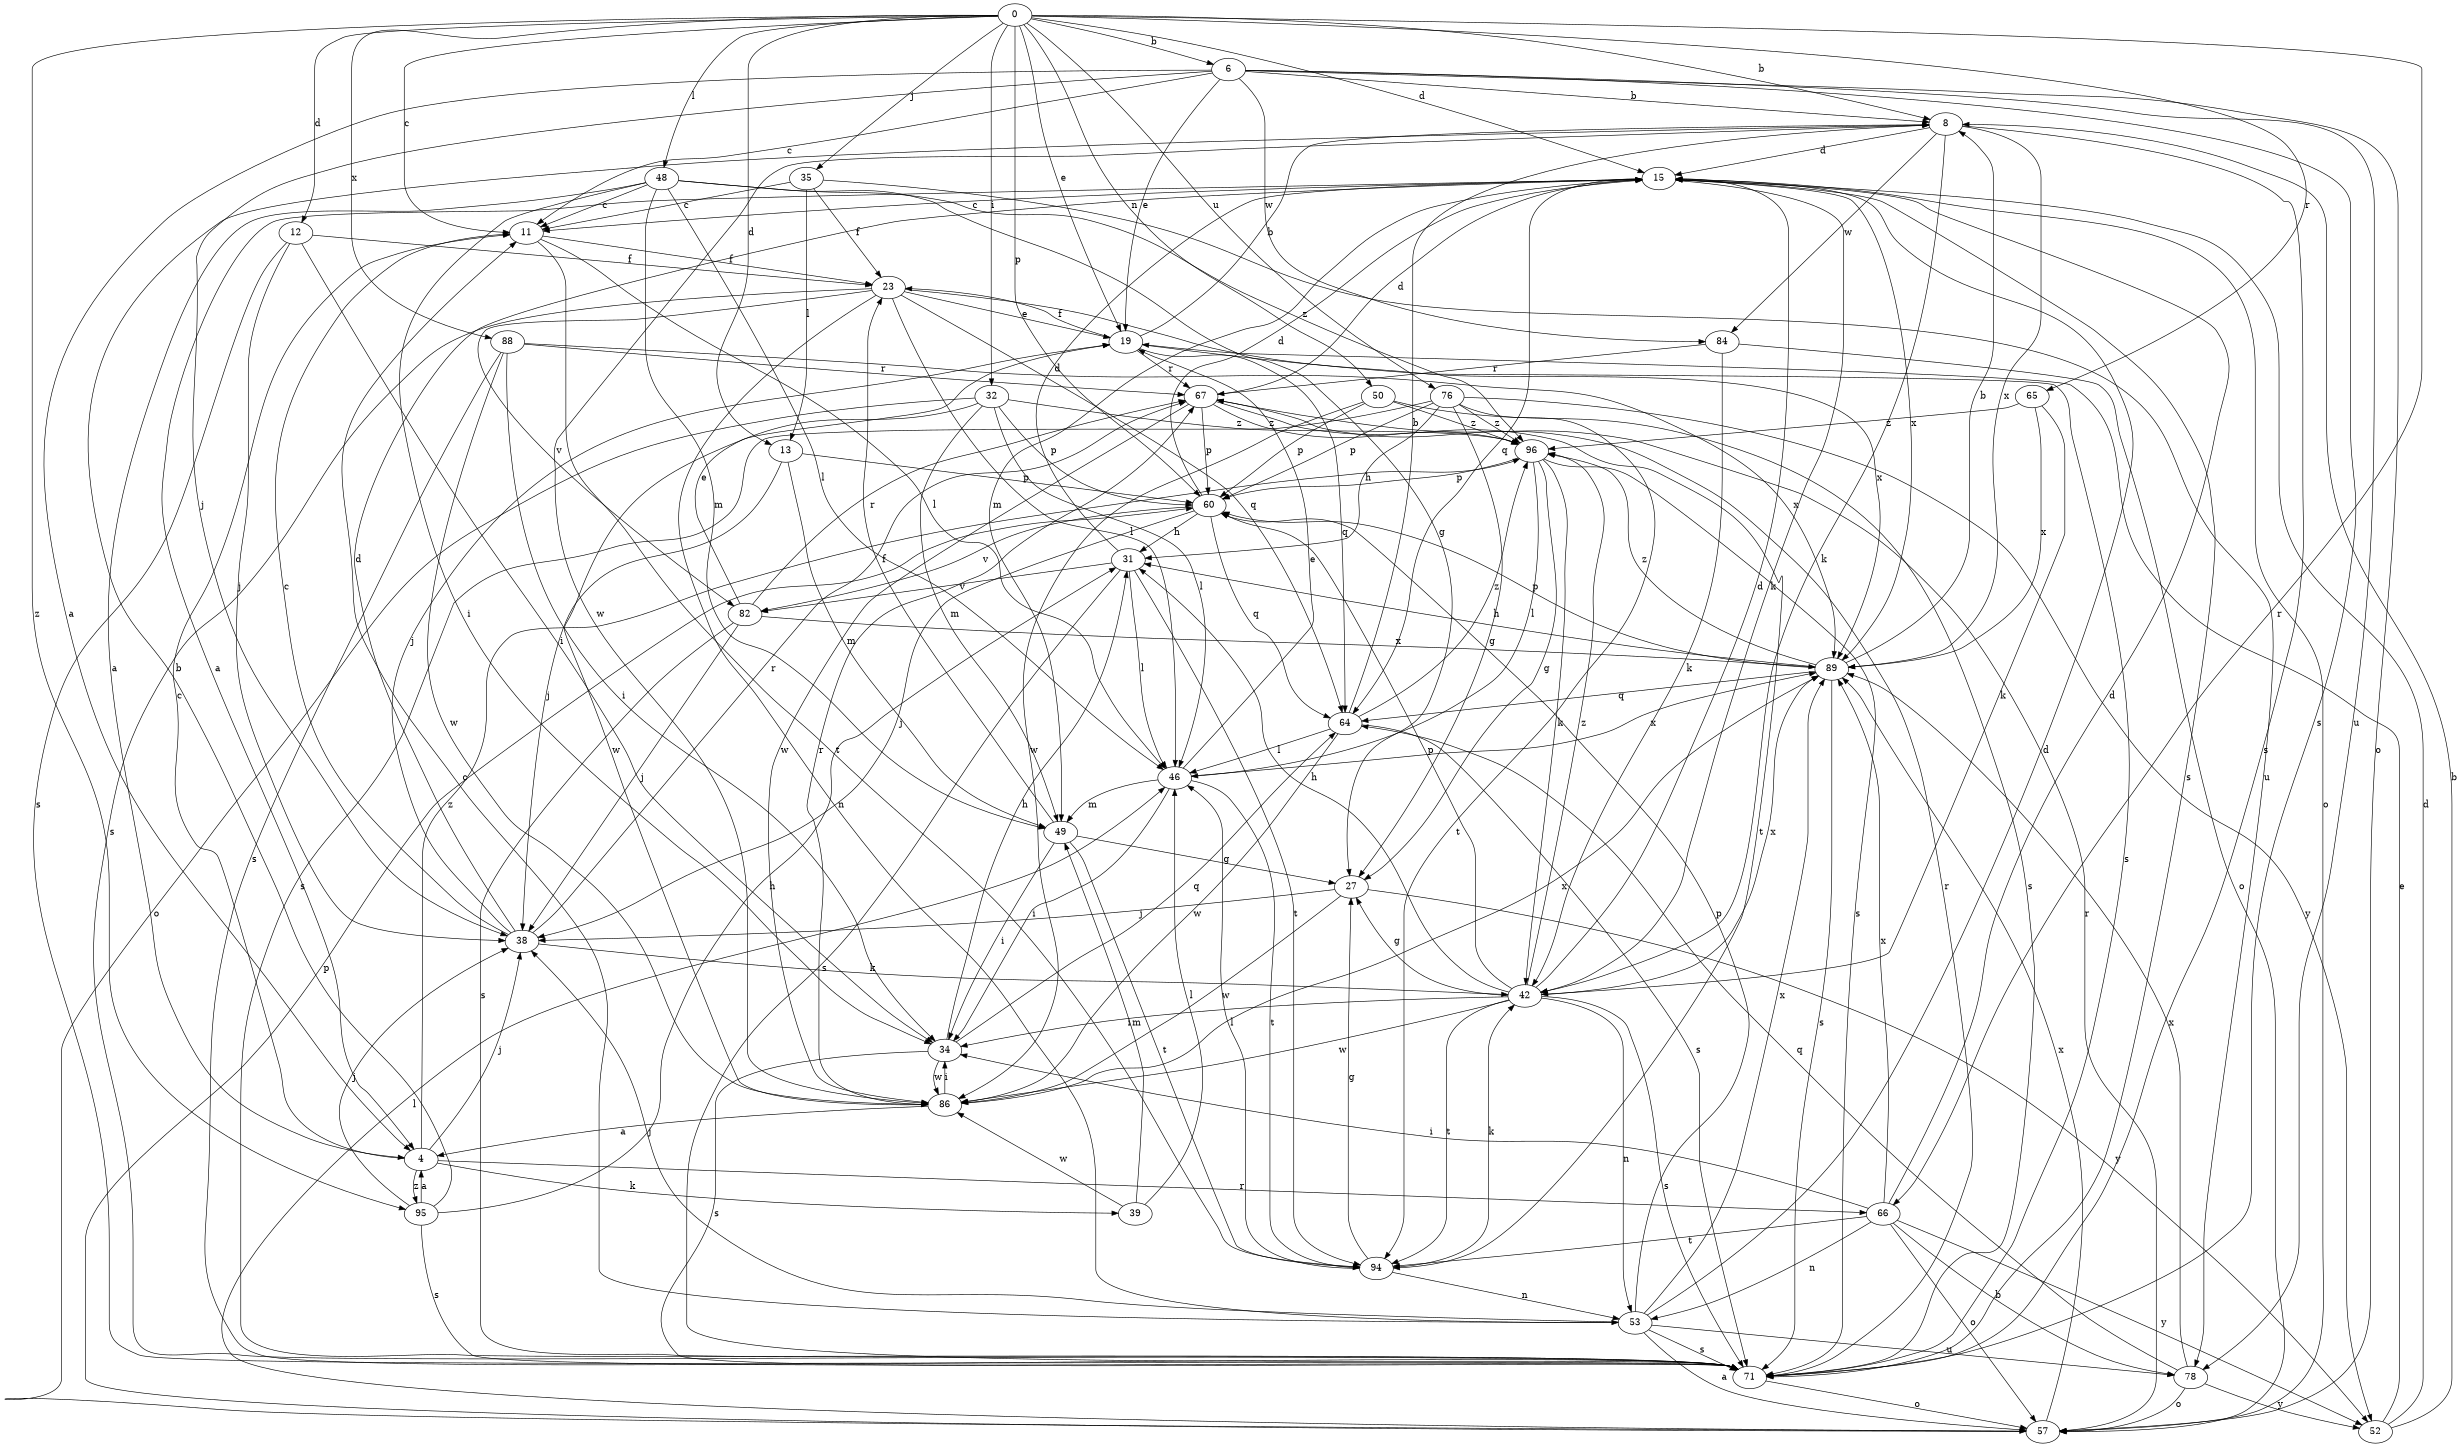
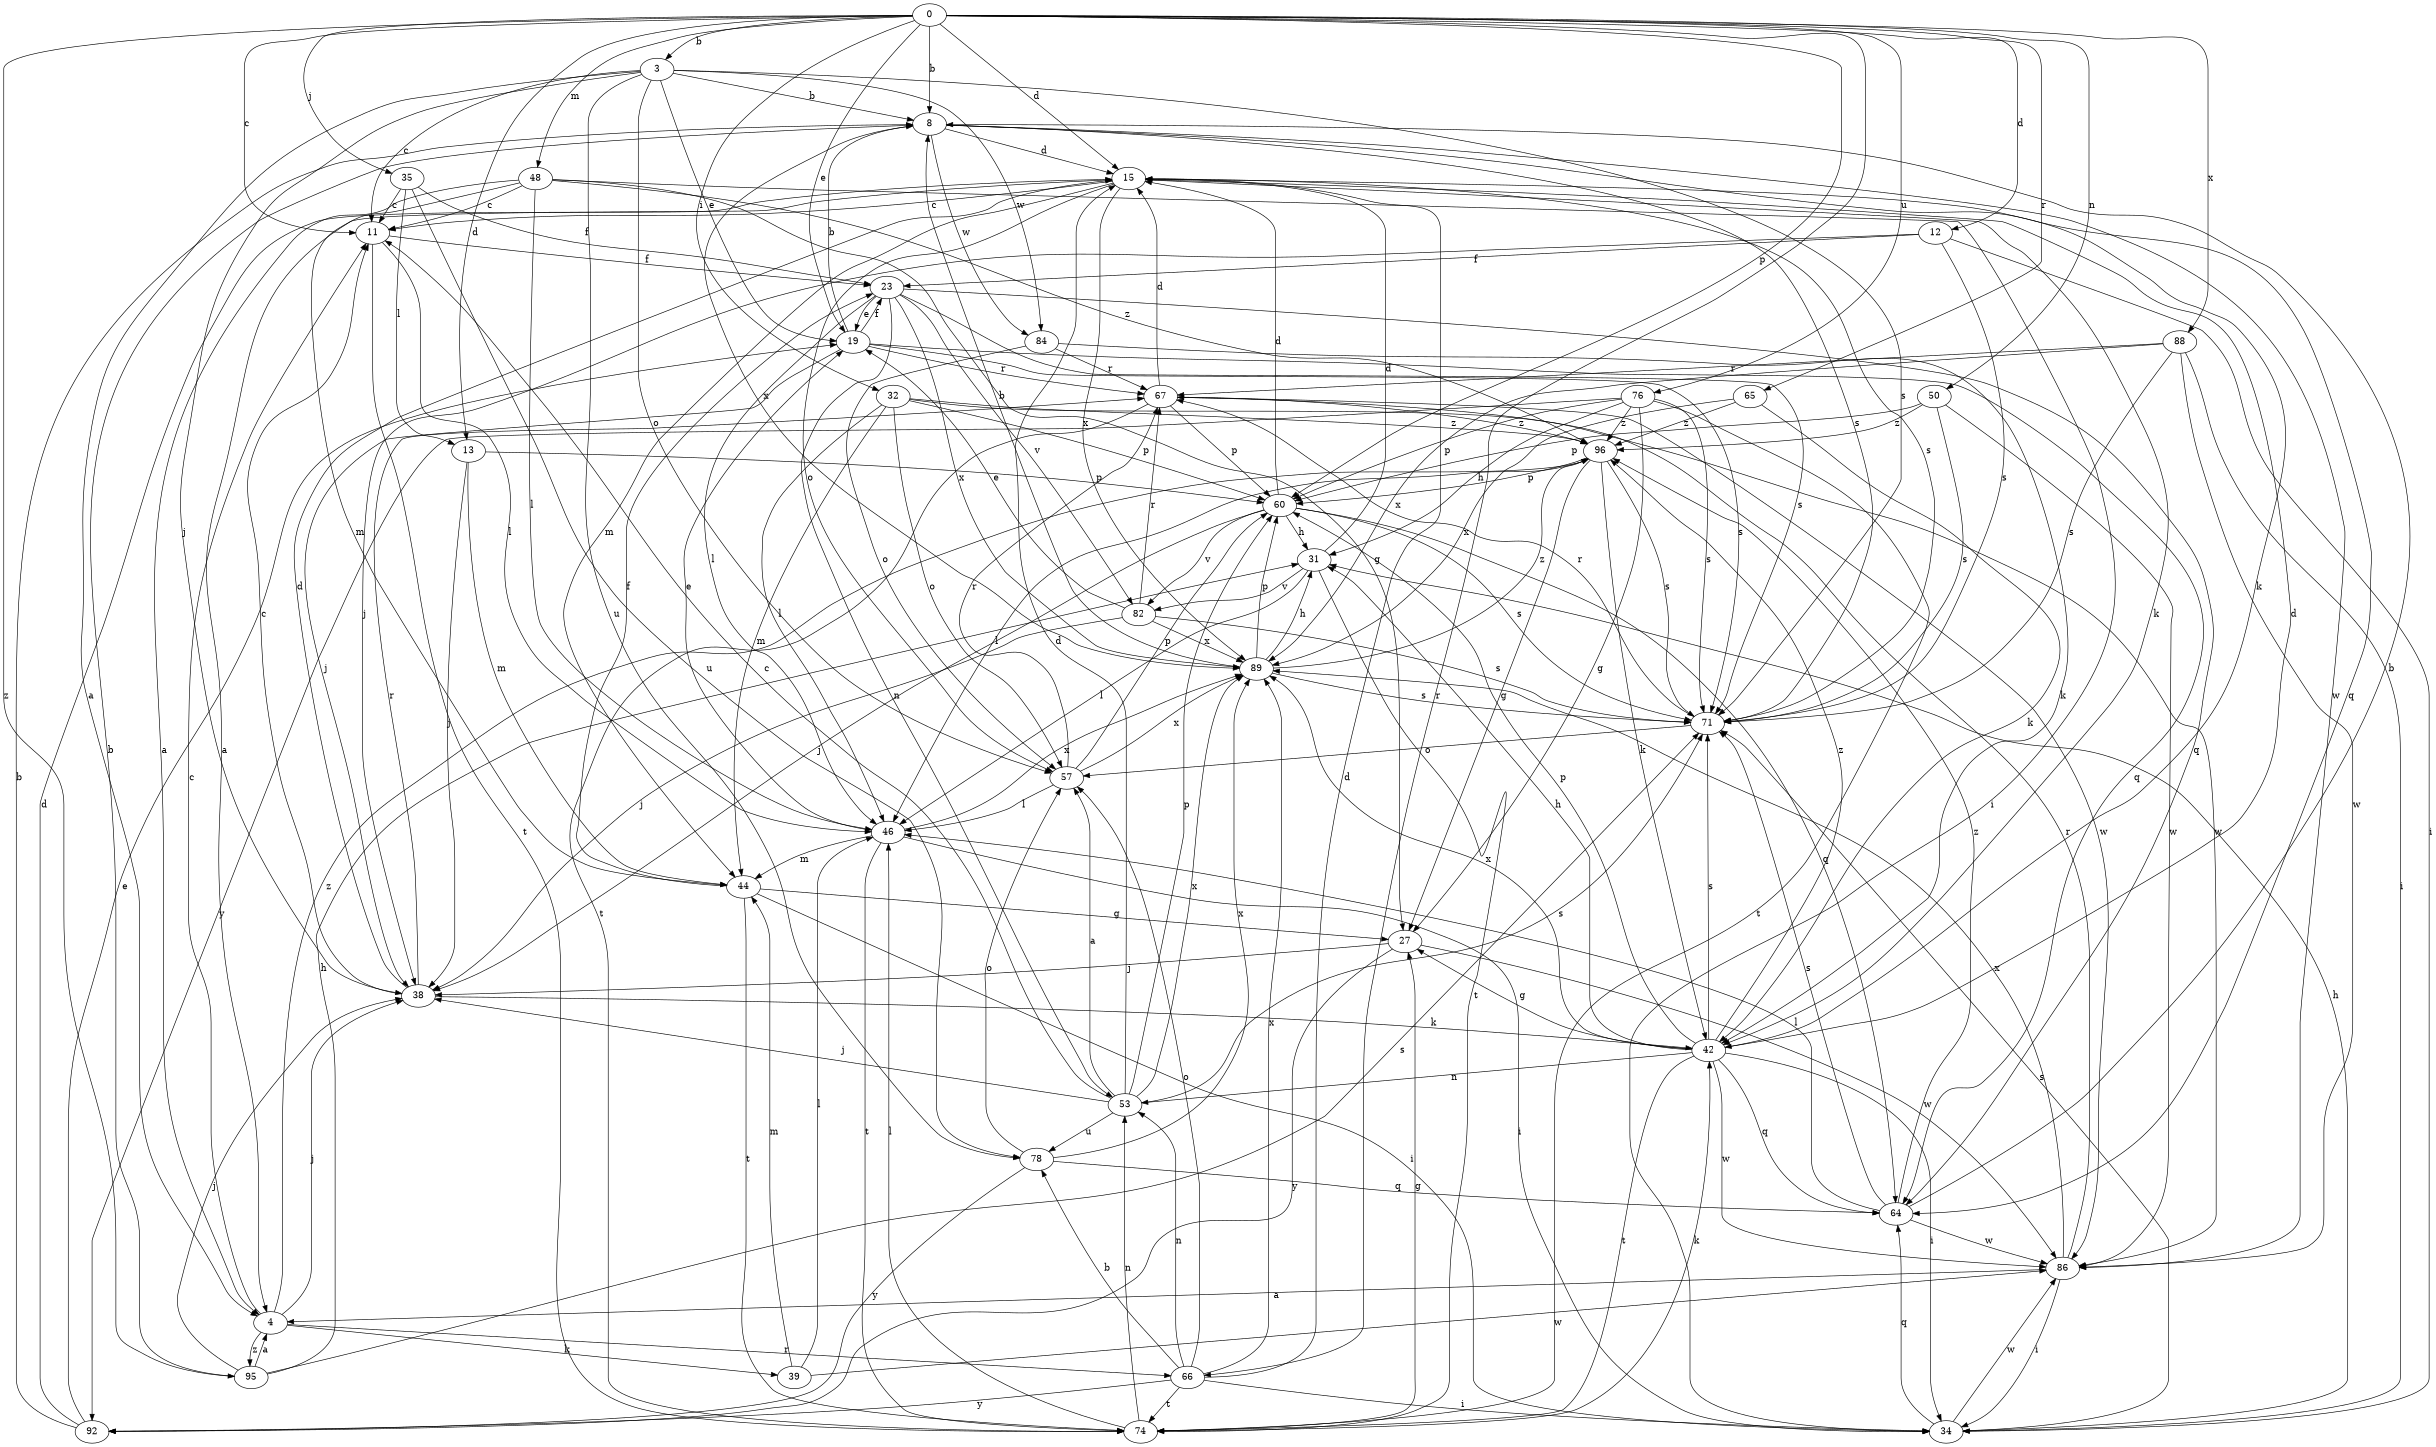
node "6": label "6" -> "3"
edge "0" -> "48": label "l" -> "m"
edge "38" -> "19": reversed
edge "89" -> "64": now "42" -> "64"
node "49": label "49" -> "44"
node "94": label "94" -> "74"
edge "31" -> "71": now "60" -> "71"
node "52": label "52" -> "92"
